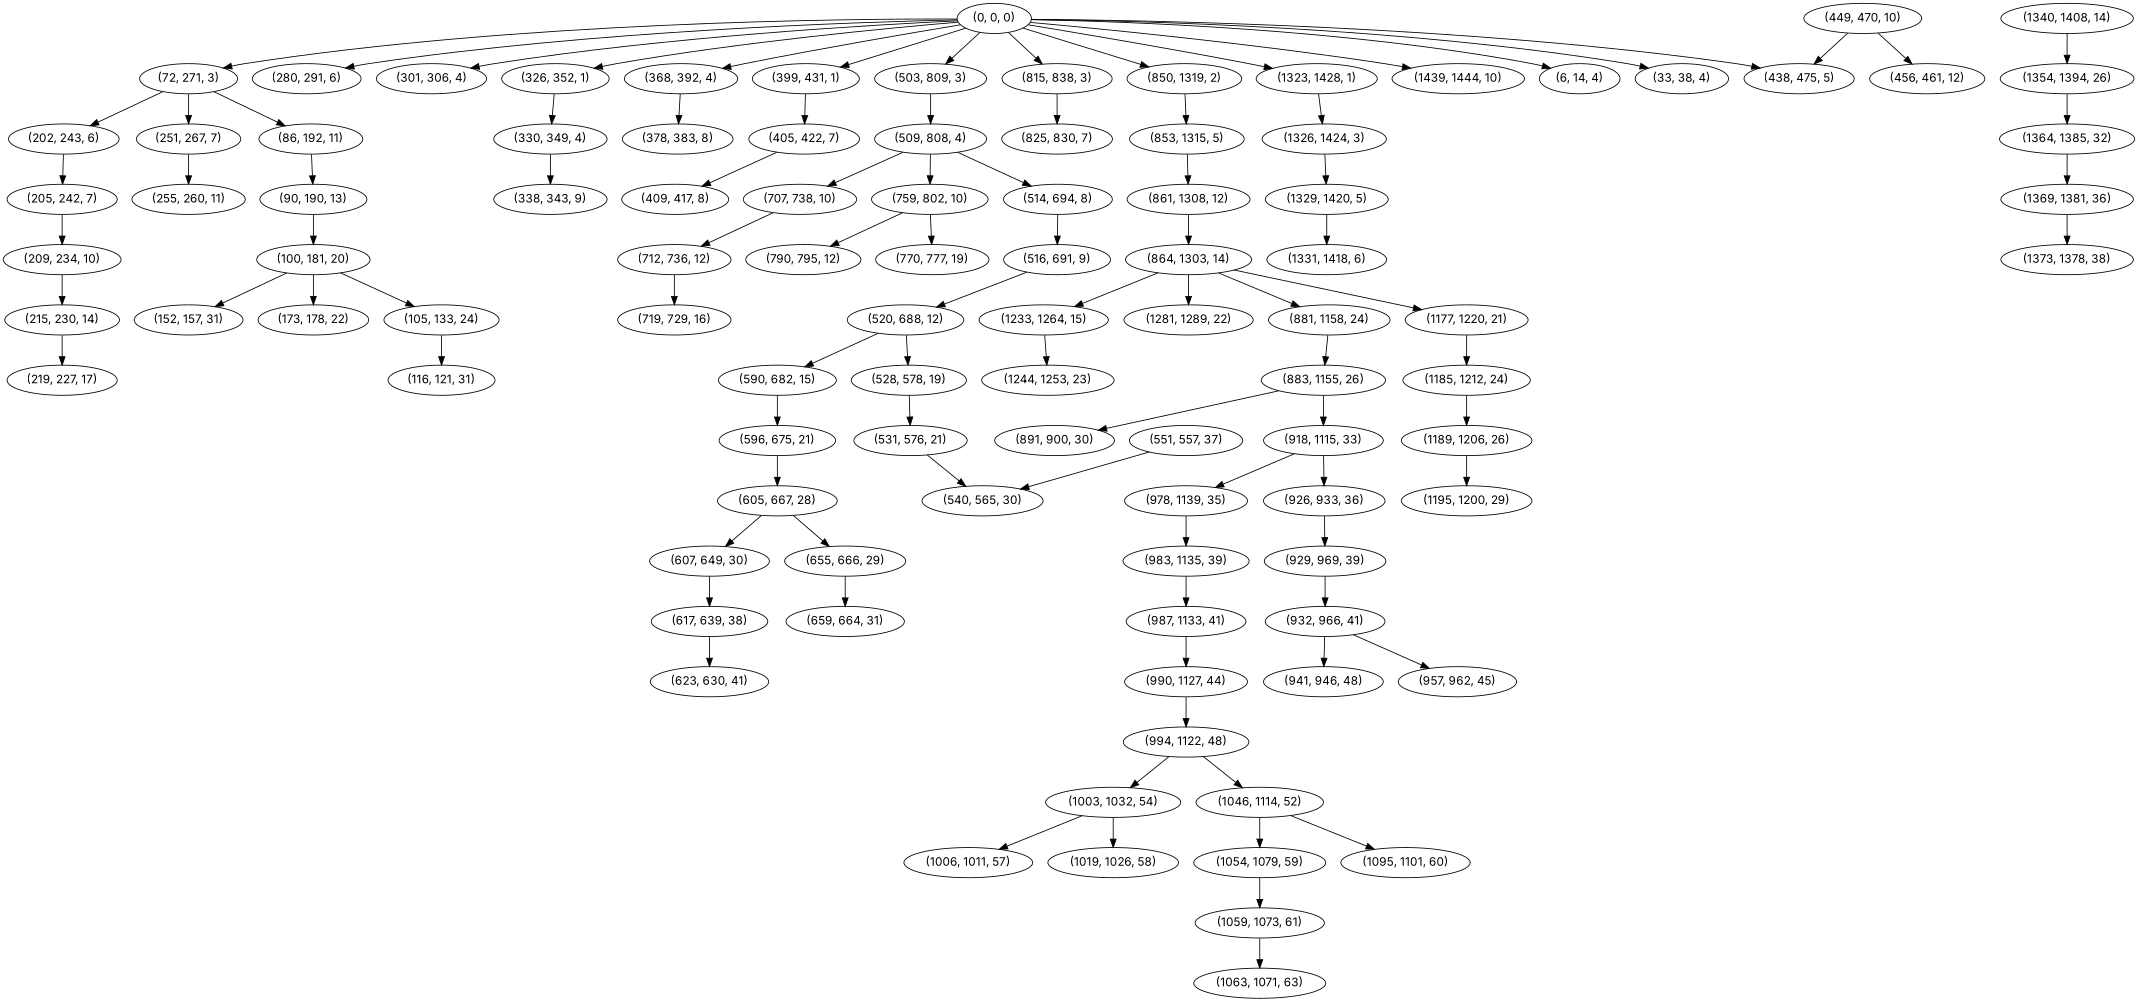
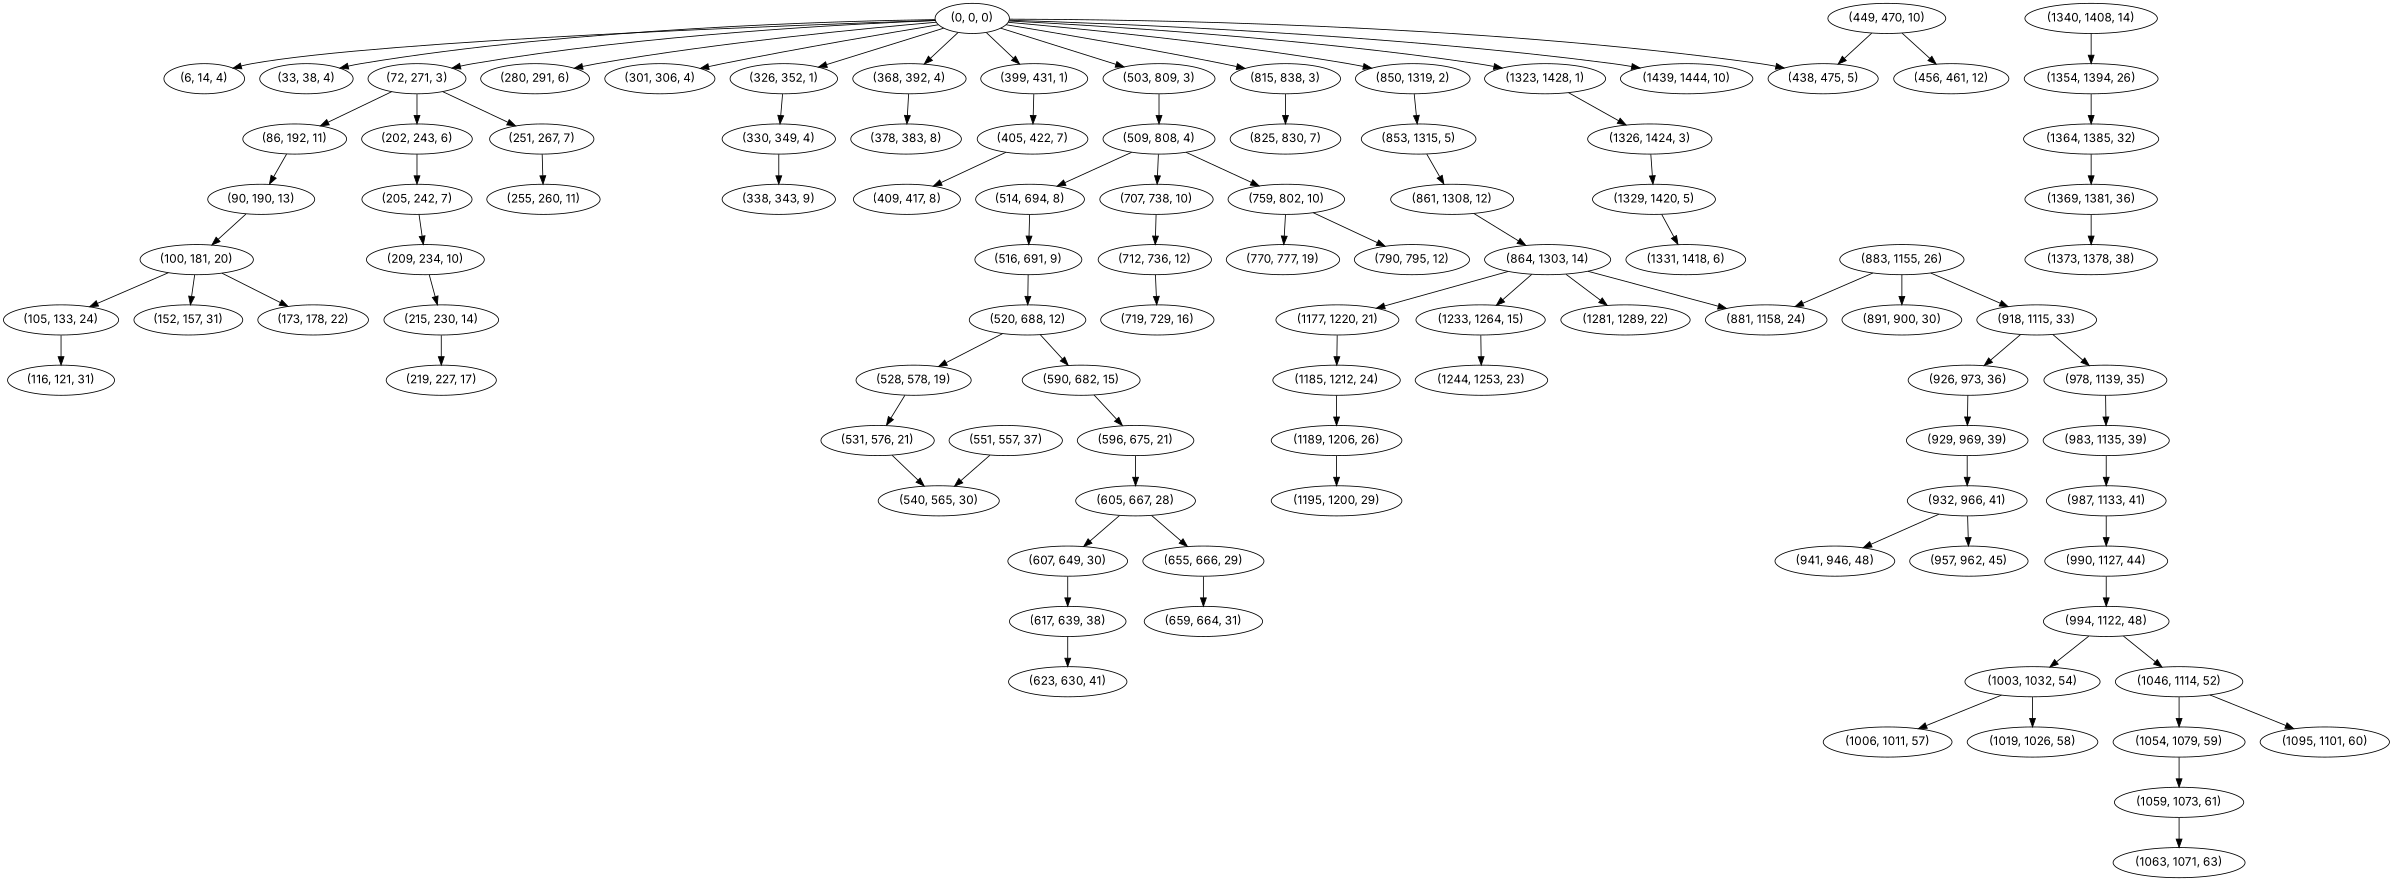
edge "(881, 1158, 24)" -> "(883, 1155, 26)": reversed
node "(926, 933, 36)": label "(926, 933, 36)" -> "(926, 973, 36)"
